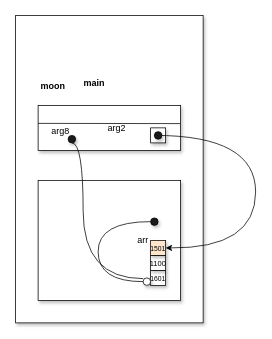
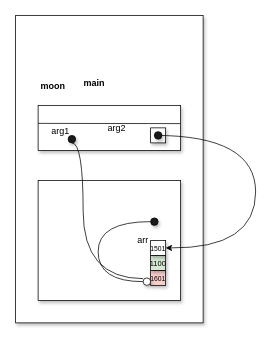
node "arg8": label "arg8" -> "arg1"
node "1501": fillcolor #ffe6cc -> #ffffff
node "1100": fillcolor #ffffff -> #d5e8d4
node "1601": fillcolor #ffffff -> #f8cecc
